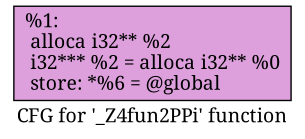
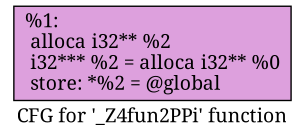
node "%1:": text "store: *%6 = @global" -> "store: *%2 = @global"
